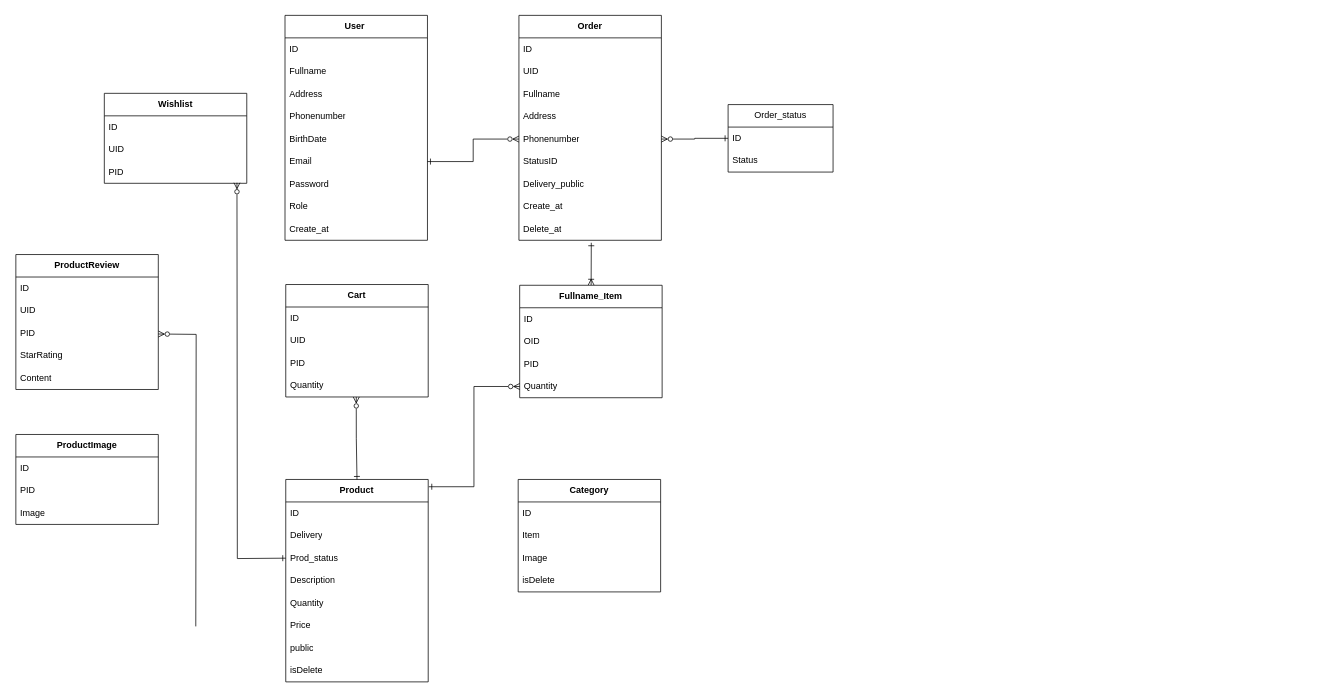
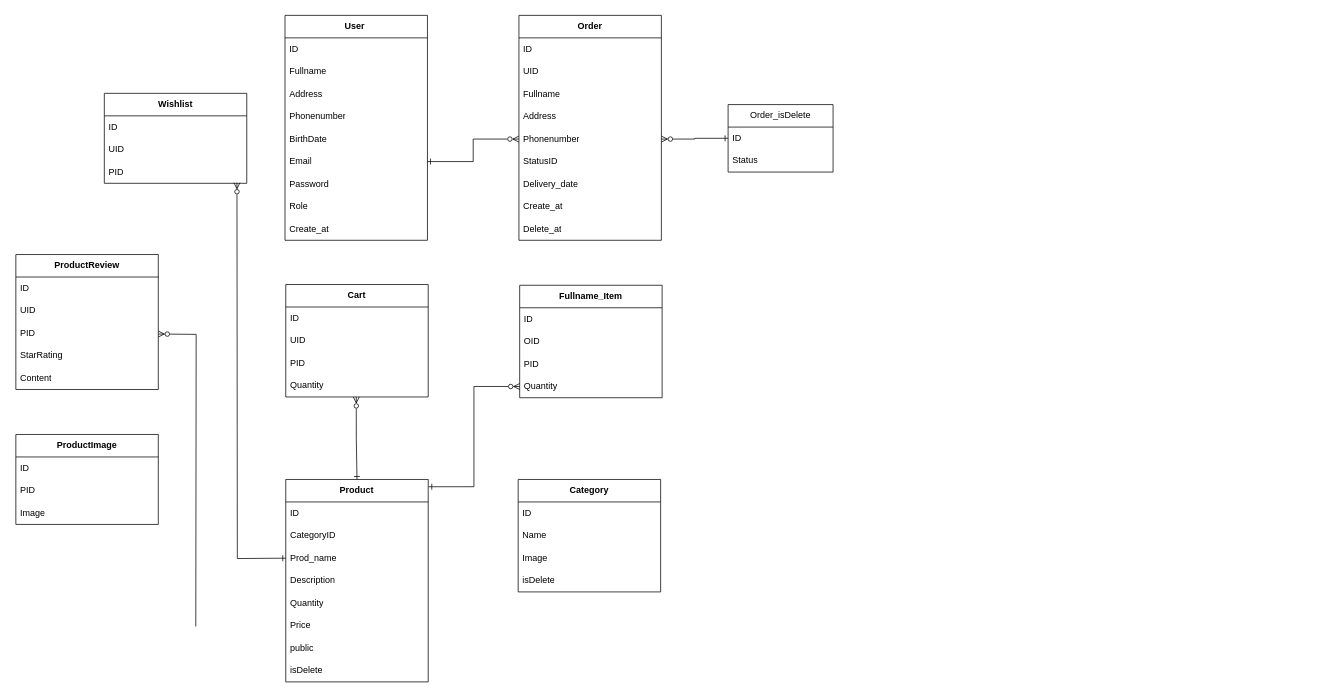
node "Order_status": label "Order_status" -> "Order_isDelete"
node "Delivery_public": label "Delivery_public" -> "Delivery_date"
edge "Delete_at" -- "Fullname_Item": removed
node "Delivery": label "Delivery" -> "CategoryID"
node "Item": label "Item" -> "Name"
node "Prod_status": label "Prod_status" -> "Prod_name"
